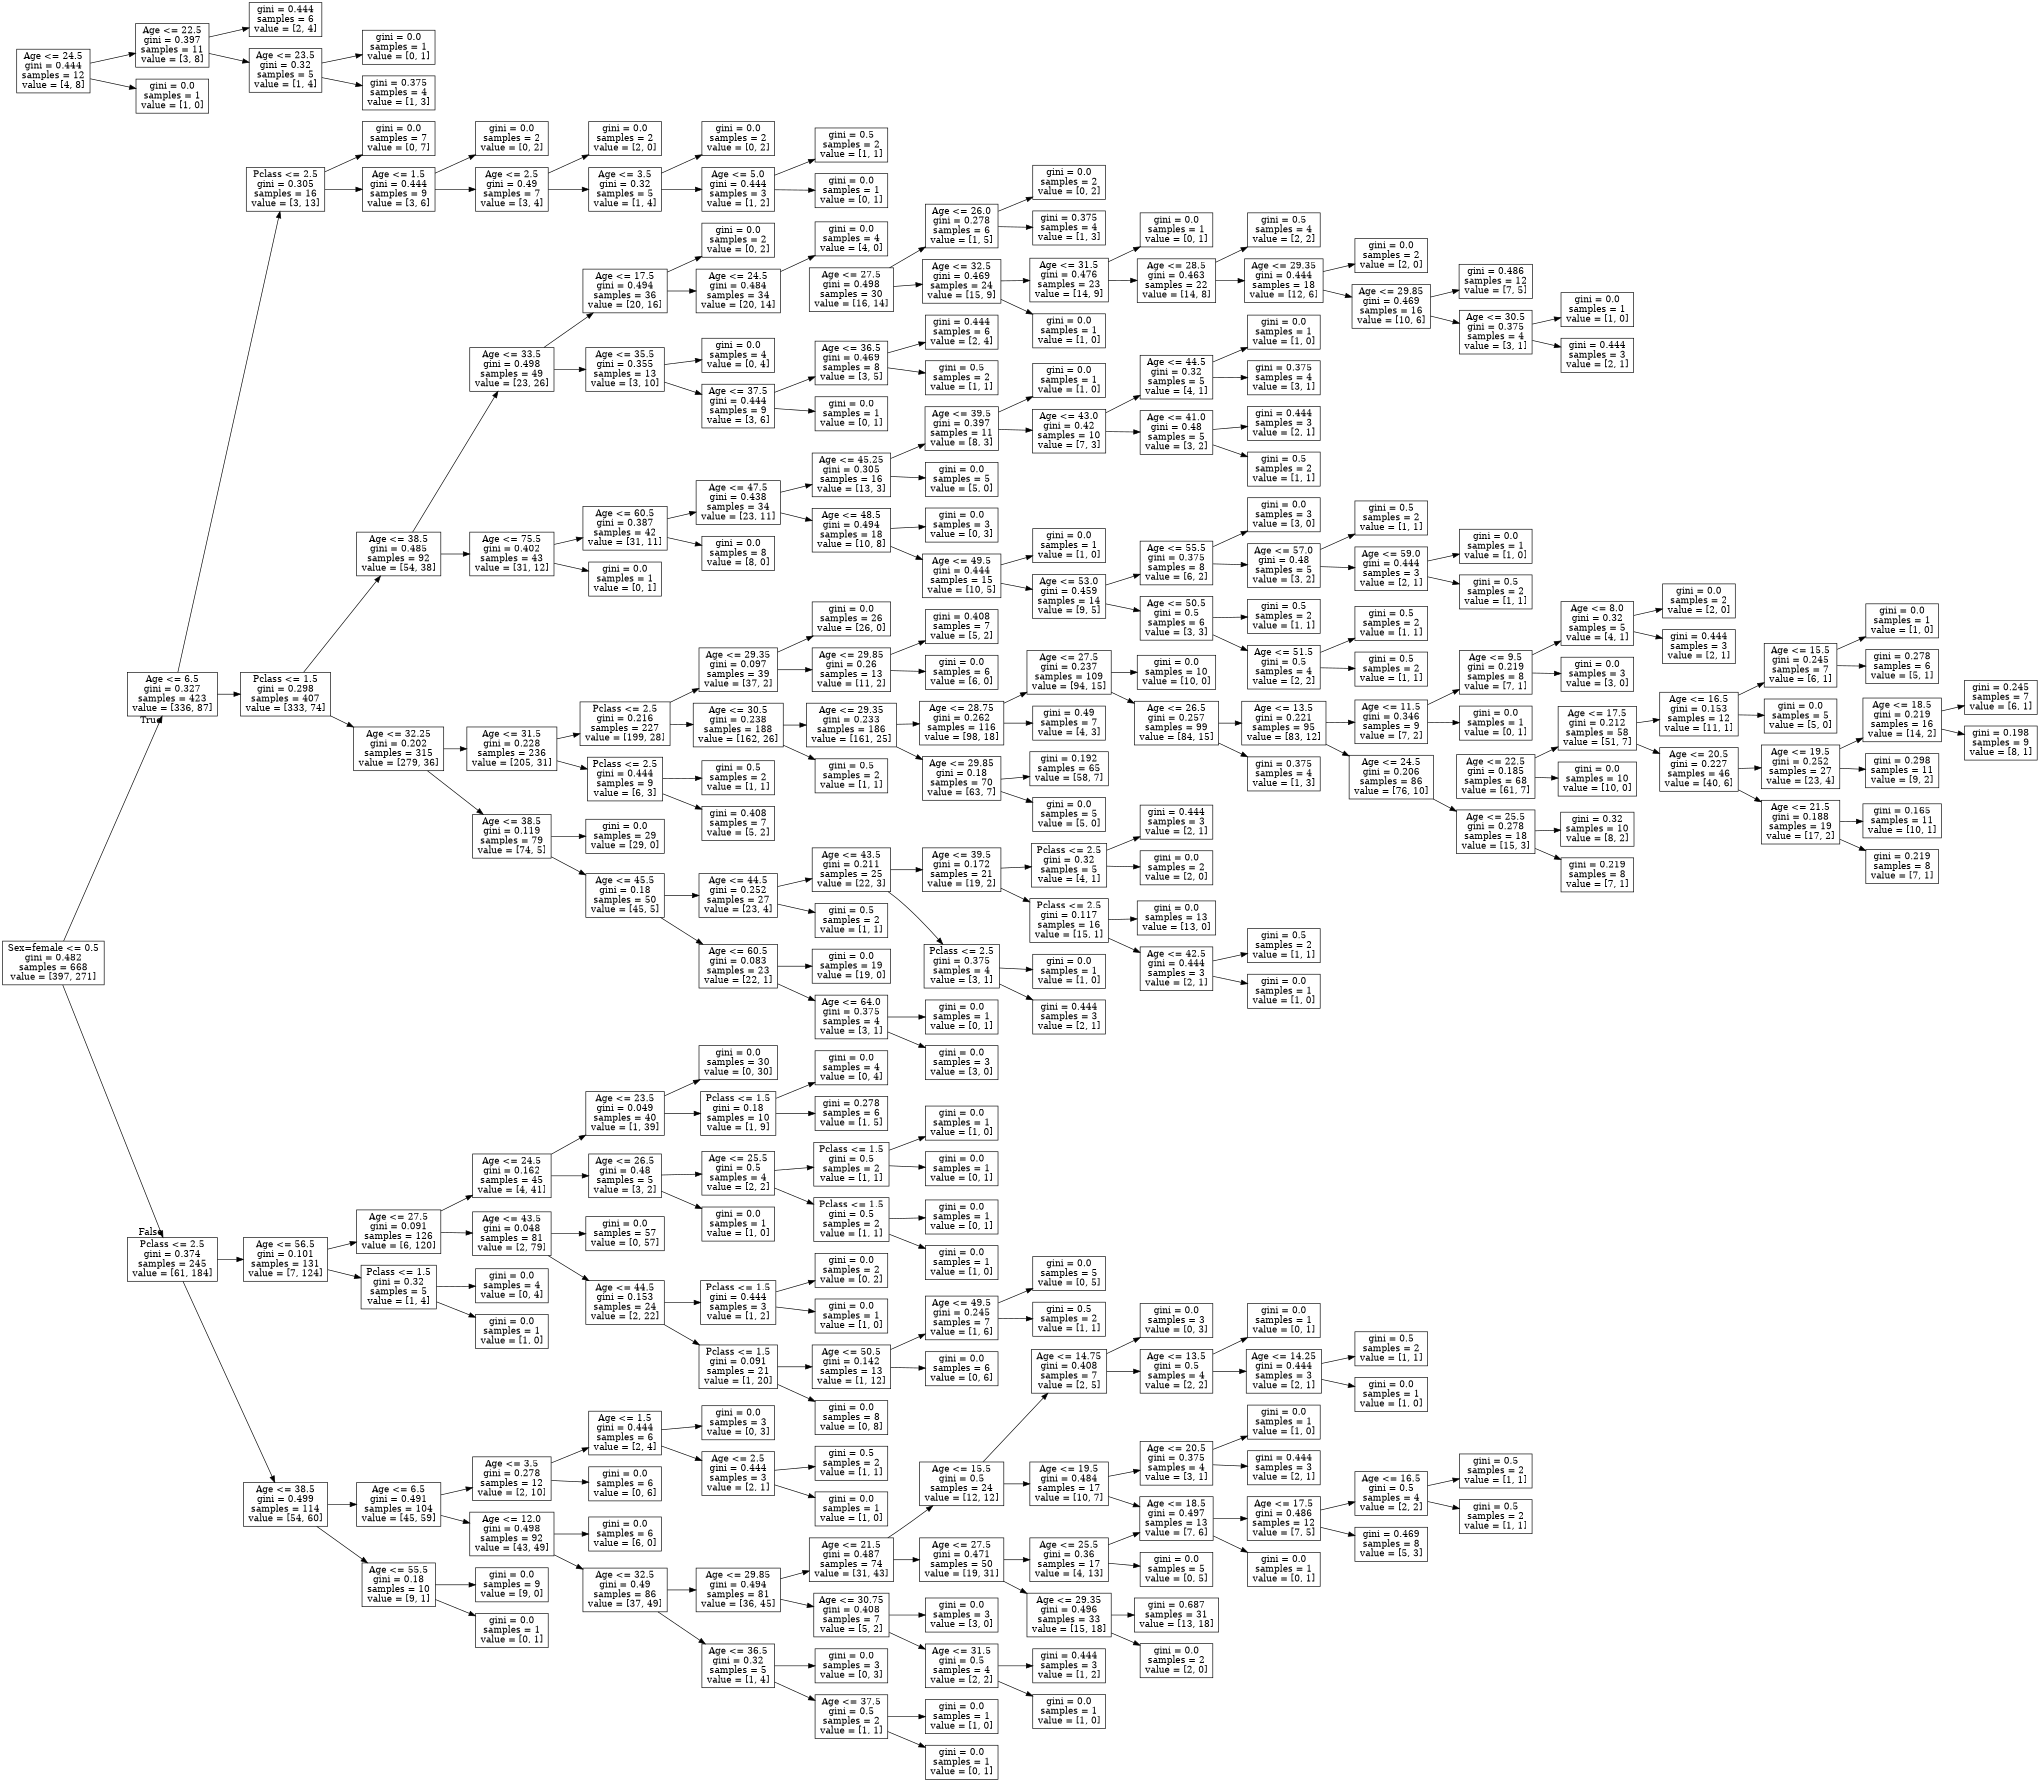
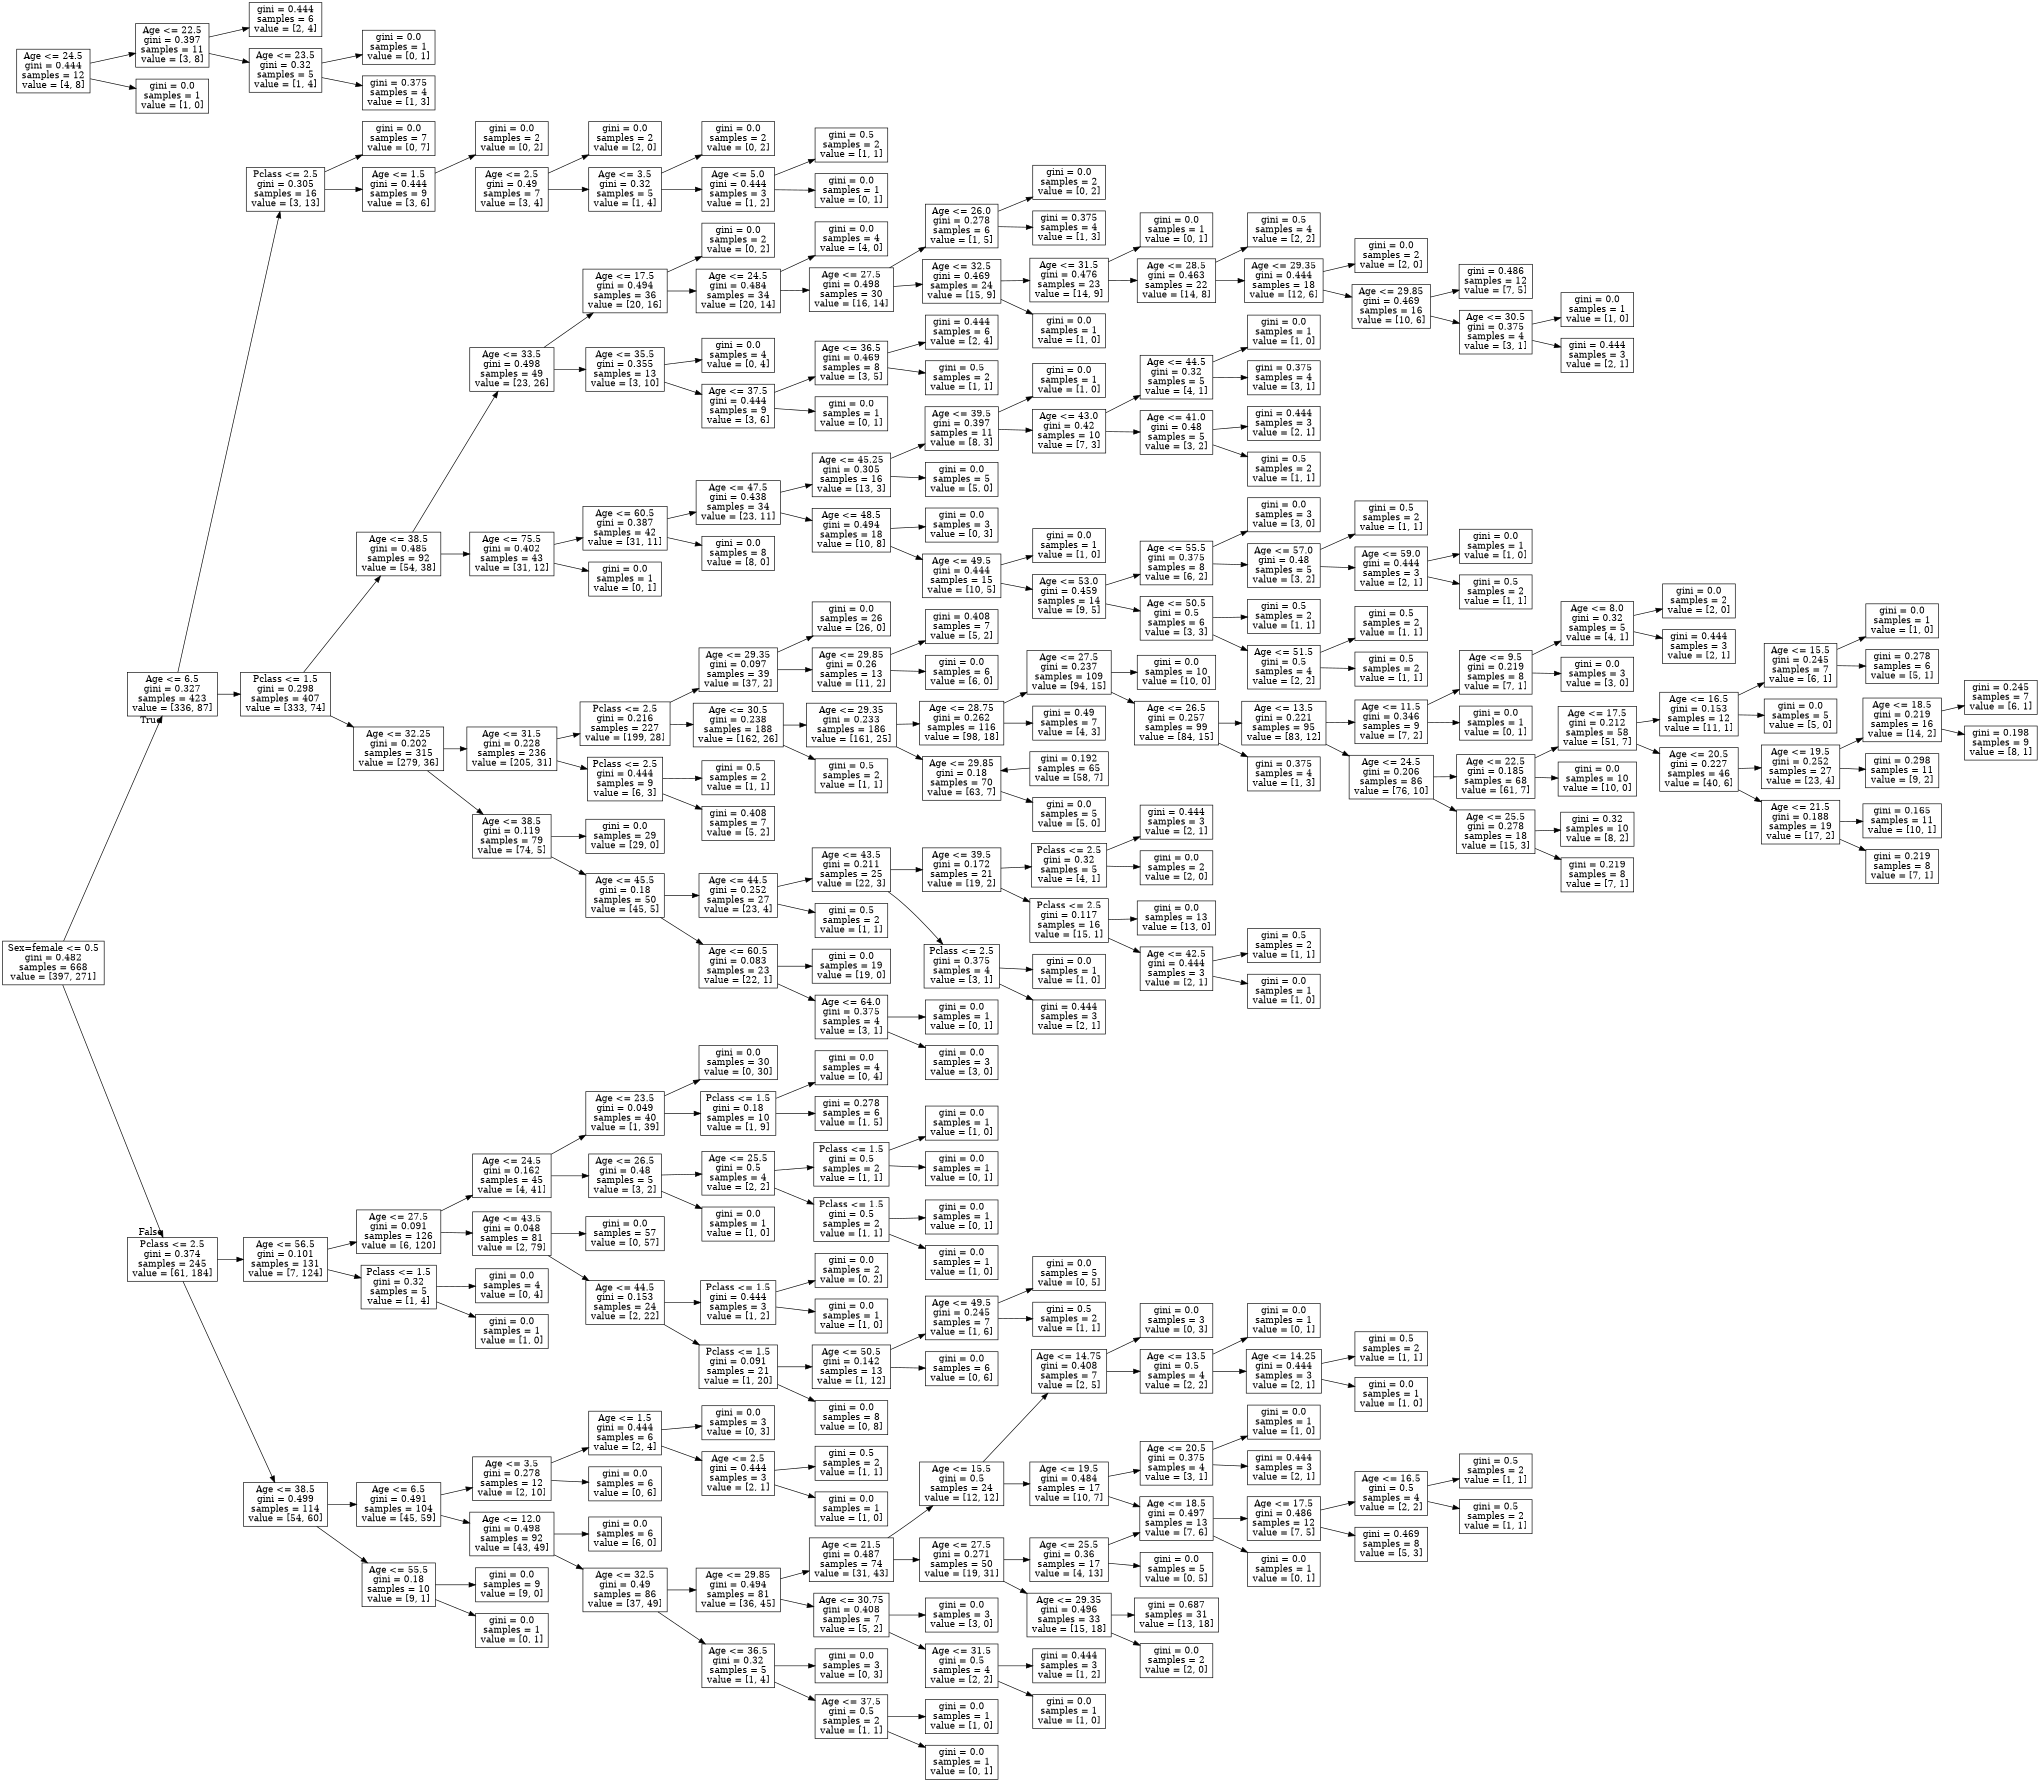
edge "Age <= 1.5 gini = 0.444 samples = 9 value = [3, 6]" -> "Age <= 2.5 gini = 0.49 samples = 7 value = [3, 4]": removed
edge "Age <= 24.5 gini = 0.484 samples = 34 value = [20, 14]" -> "Age <= 27.5 gini = 0.498 samples = 30 value = [16, 14]": added
edge "Age <= 24.5 gini = 0.206 samples = 86 value = [76, 10]" -> "Age <= 22.5 gini = 0.185 samples = 68 value = [61, 7]": added
edge "Age <= 29.85 gini = 0.18 samples = 70 value = [63, 7]" -> "gini = 0.192 samples = 65 value = [58, 7]": reversed
node "Age <= 27.5 gini = 0.471 samples = 50 value = [19, 31]": label "Age <= 27.5 gini = 0.471 samples = 50 value = [19, 31]" -> "Age <= 27.5 gini = 0.271 samples = 50 value = [19, 31]"
